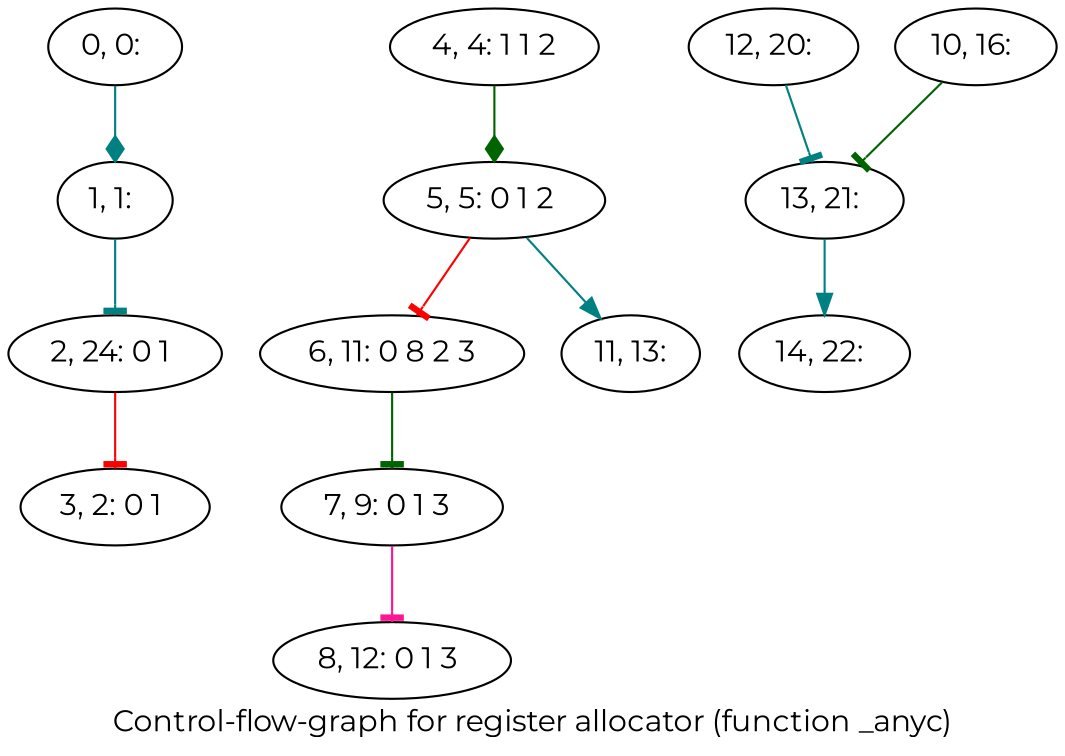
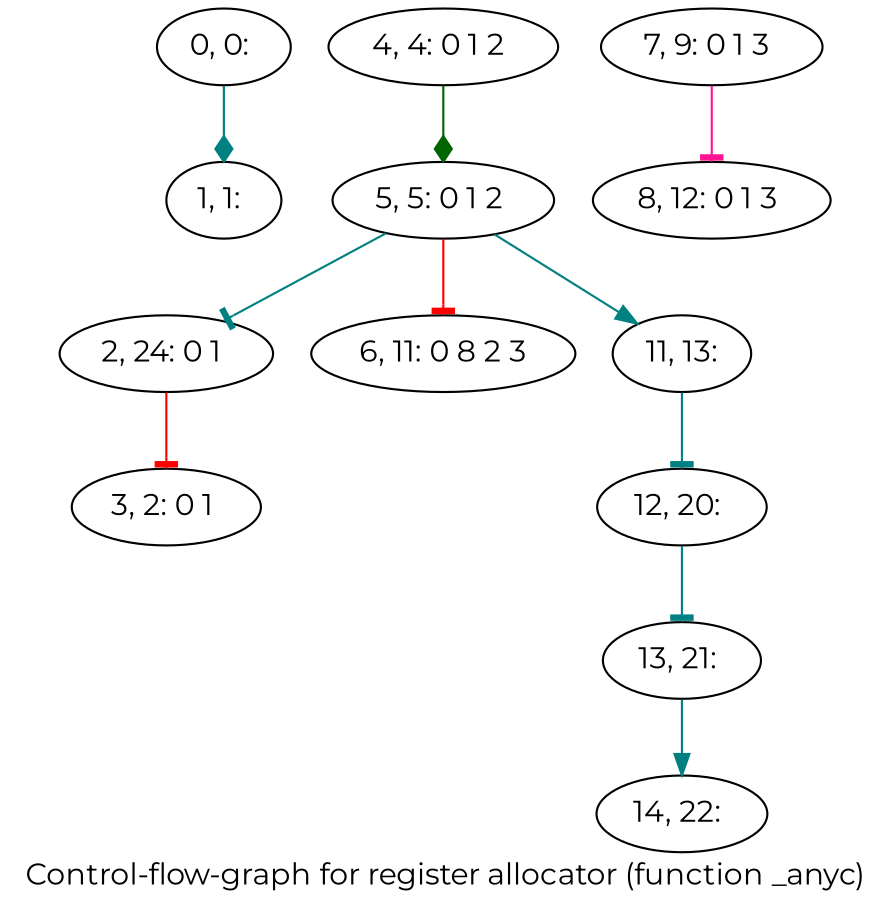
node "4, 4: 1 1 2": label "4, 4: 1 1 2" -> "4, 4: 0 1 2"
node "10, 16:": removed
edge "1, 1:" -> "2, 24: 0 1": now "5, 5: 0 1 2" -> "2, 24: 0 1"
edge "6, 11: 0 8 2 3" -> "7, 9: 0 1 3": removed
edge "11, 13:" -> "12, 20:": added
